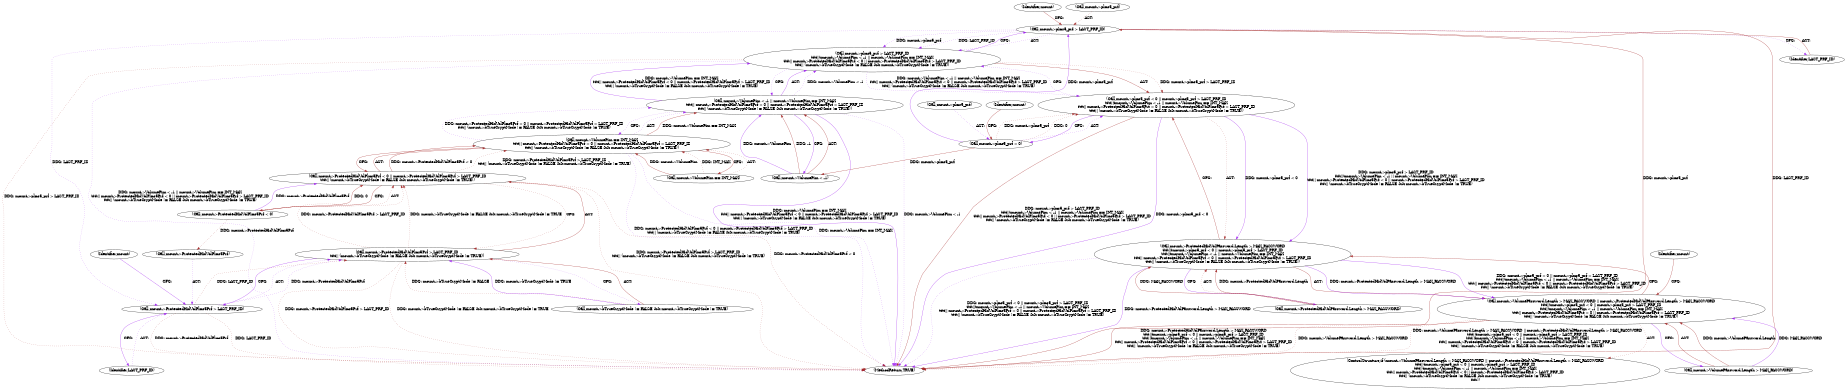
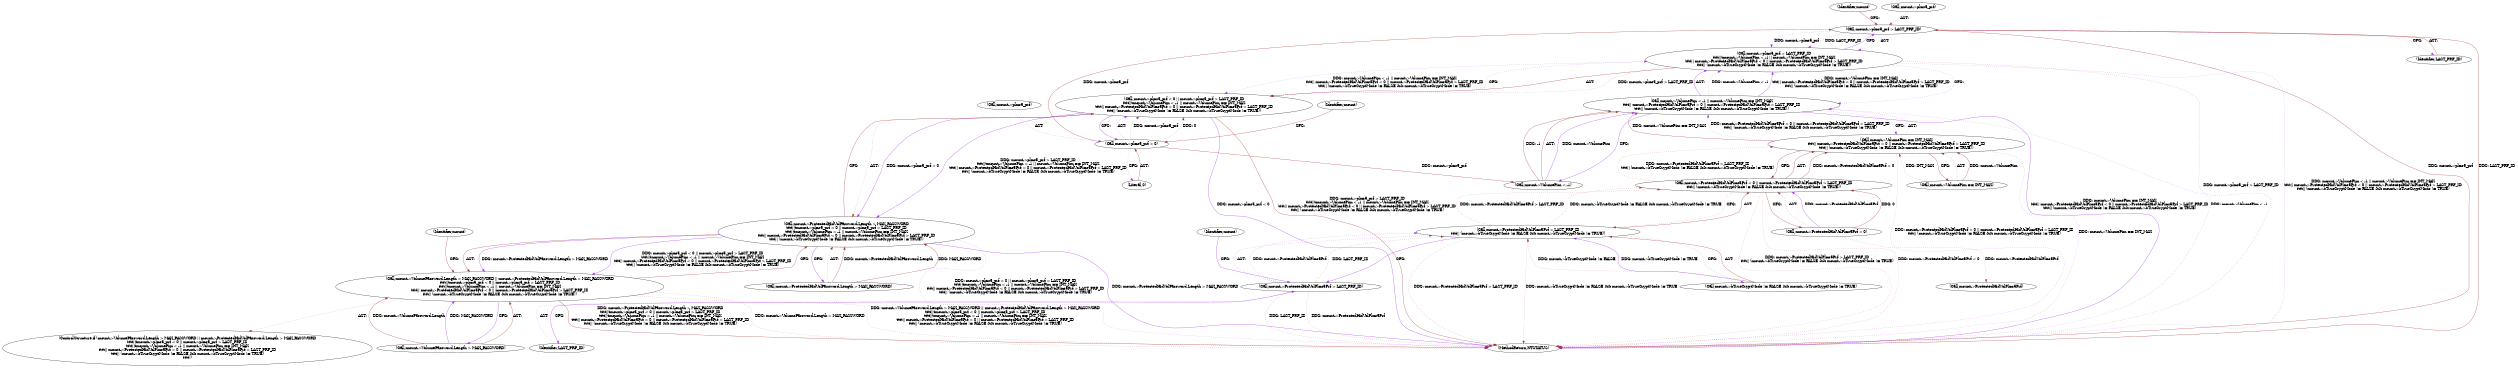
edge "(Call,mount->pkcs5_prf > LAST_PRF_ID)" -> "(Call,mount->ProtectedHidVolPkcs5Prf > LAST_PRF_ID)": removed, label "DDG: LAST_PRF_ID"
edge "(Call,mount->pkcs5_prf < 0)" -> "(Call,mount->pkcs5_prf > LAST_PRF_ID)": color purple -> brown
node "(Literal,0)": added
edge "(Call,mount->ProtectedHidVolPkcs5Prf)" -> "(Call,mount->ProtectedHidVolPkcs5Prf > LAST_PRF_ID)": removed, label "AST:"
node "(MethodReturn,TRUE)": label "(MethodReturn,TRUE)" -> "(MethodReturn,NTSTATUS)"
